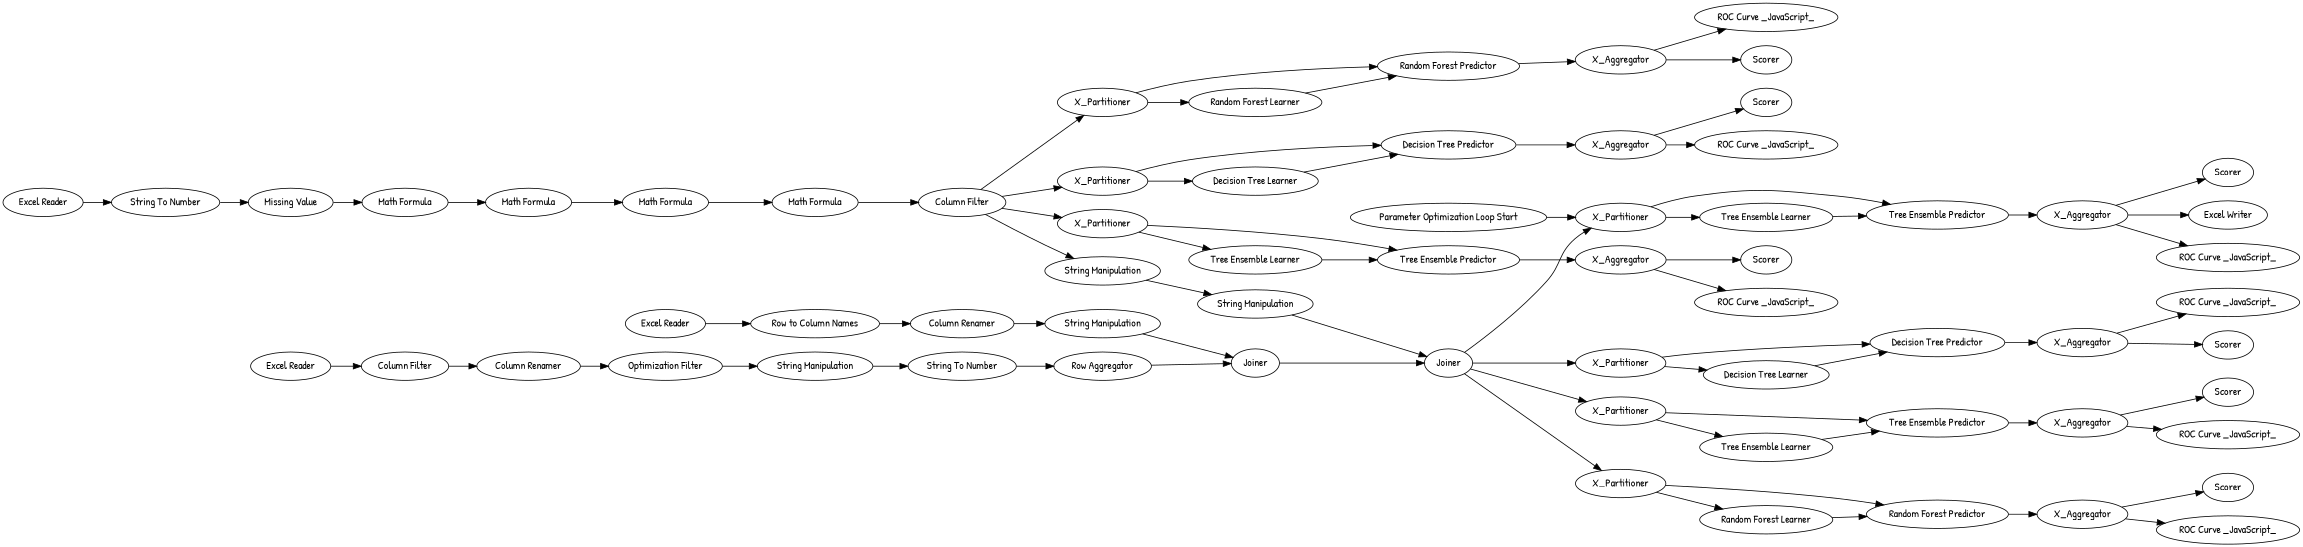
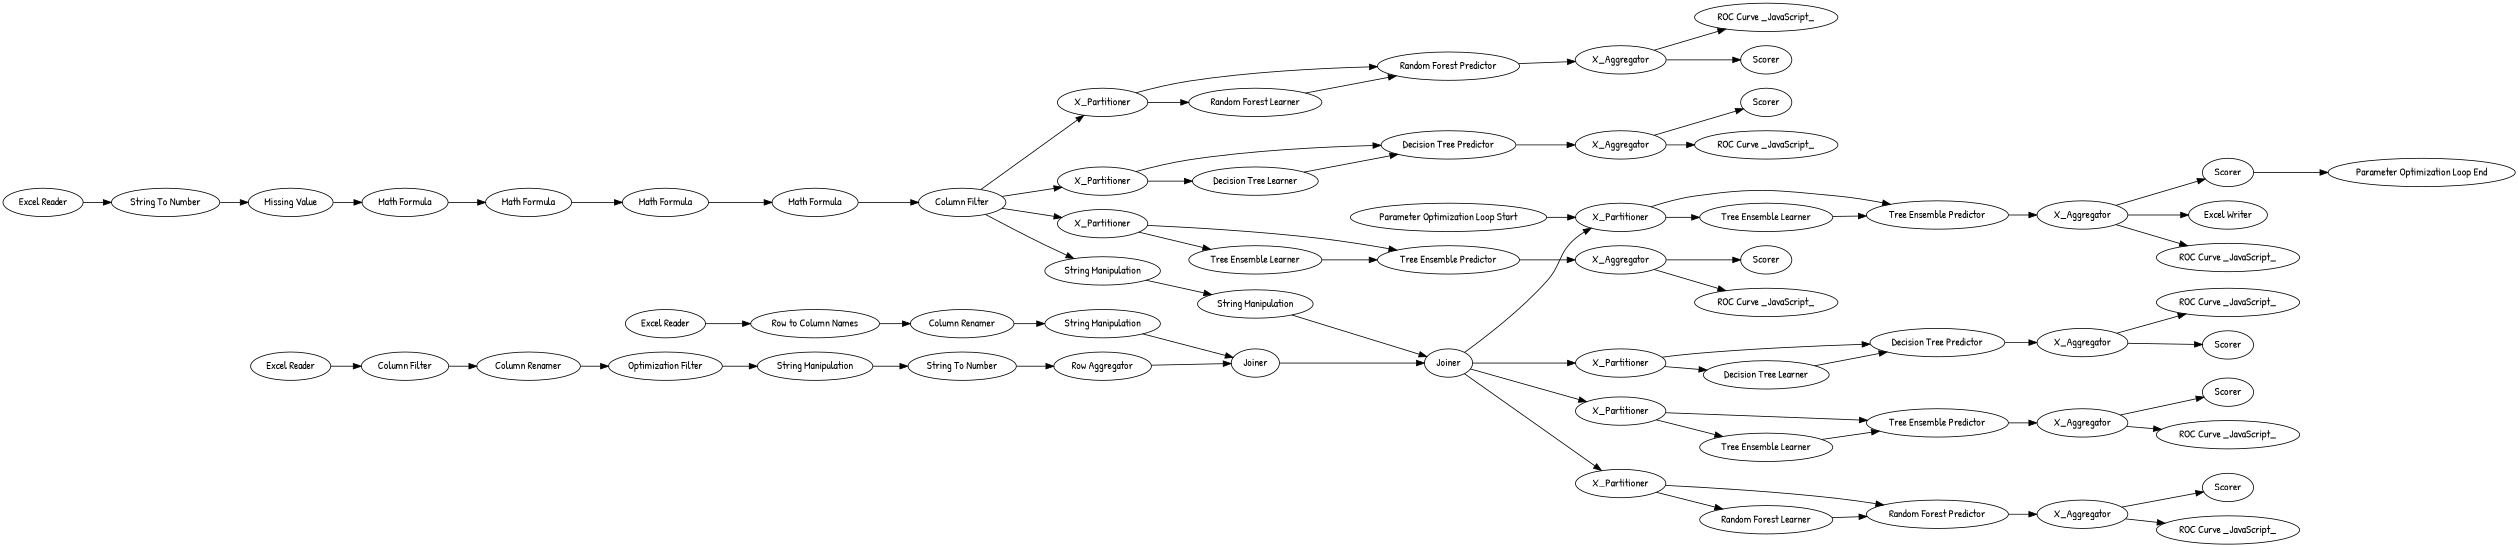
node "Parameter Optimization Loop End": added
